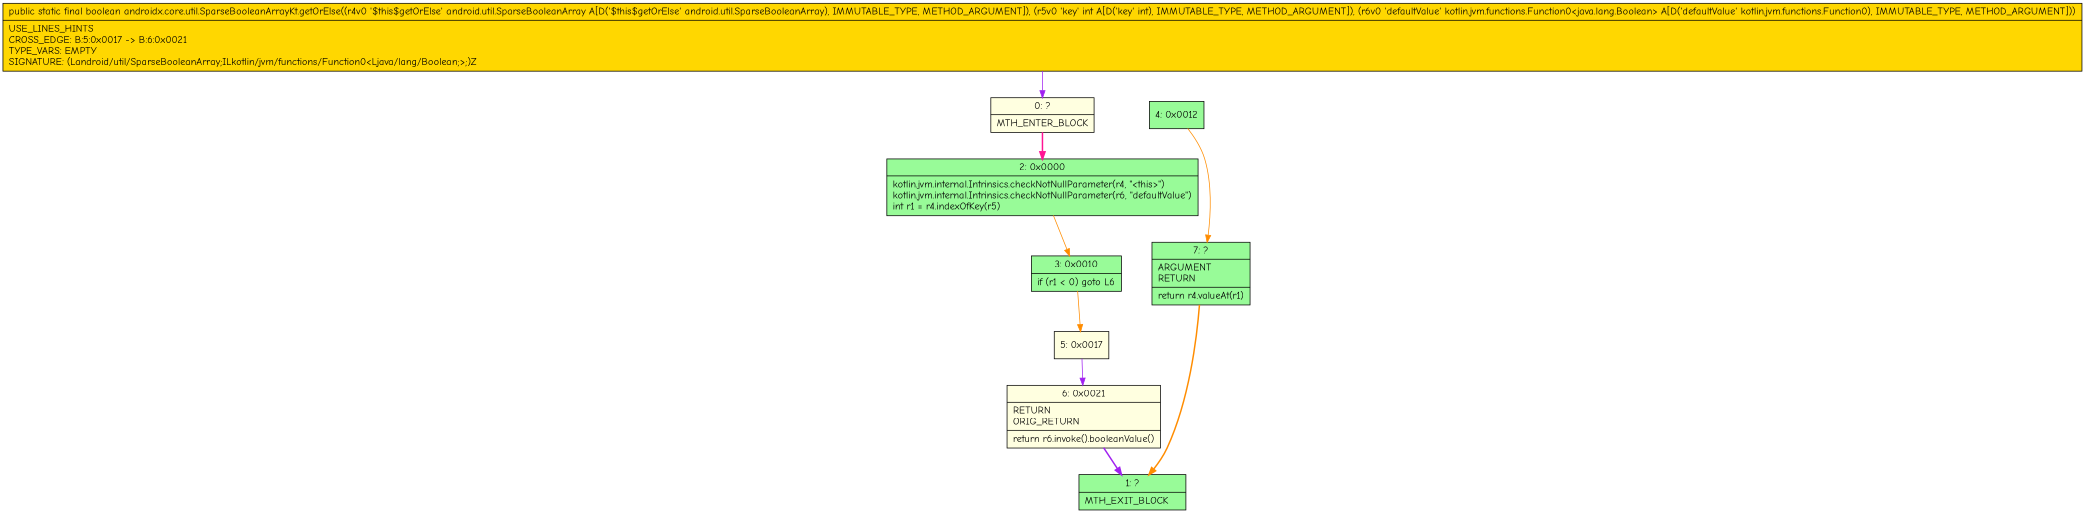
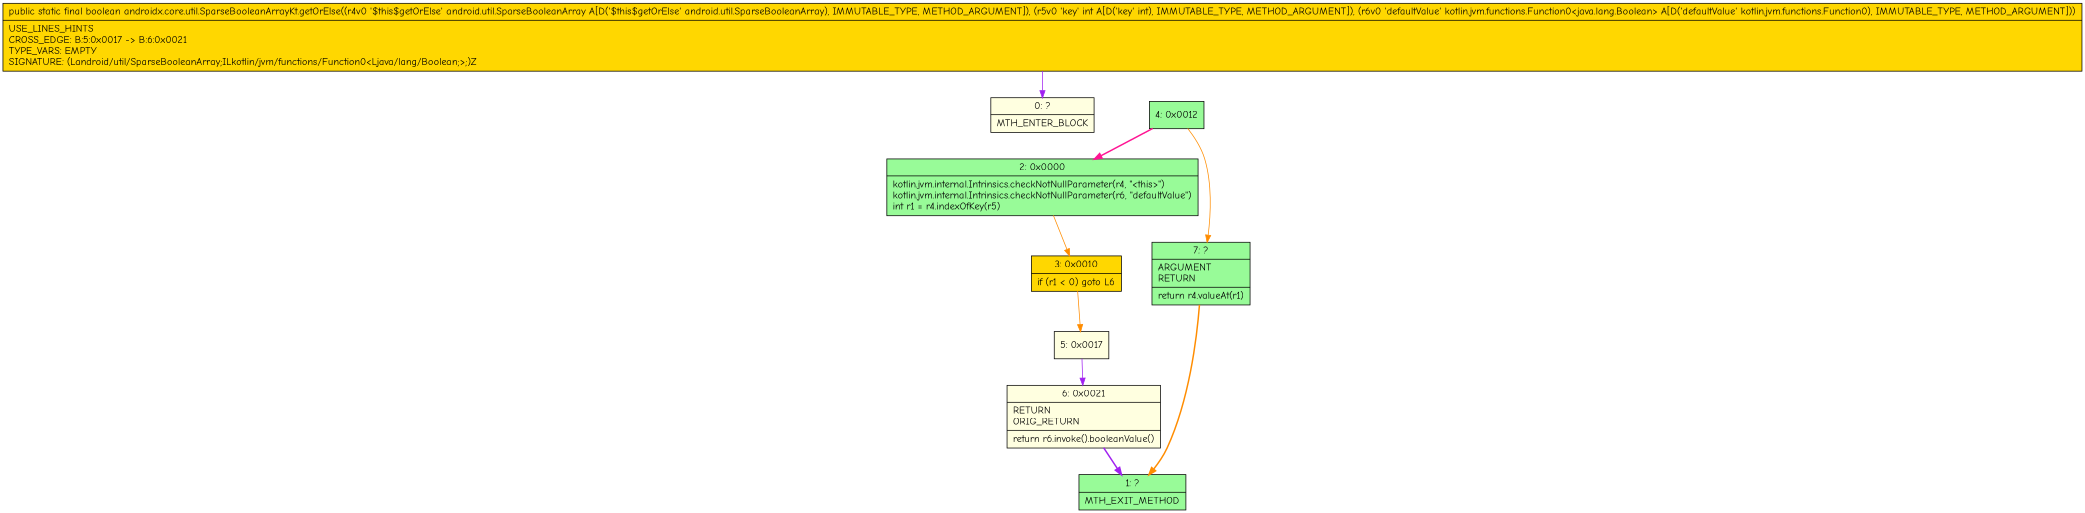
edge "0: ?" -> "2: 0x0000": now "4: 0x0012" -> "2: 0x0000"
node "3: 0x0010": fillcolor palegreen -> gold
node "1: ?": text "MTH_EXIT_BLOCK" -> "MTH_EXIT_METHOD"
